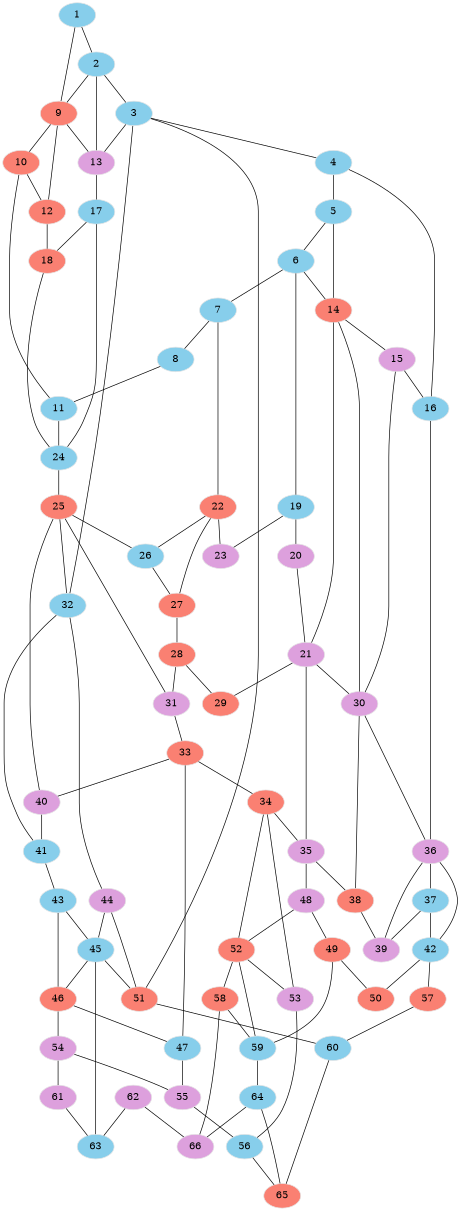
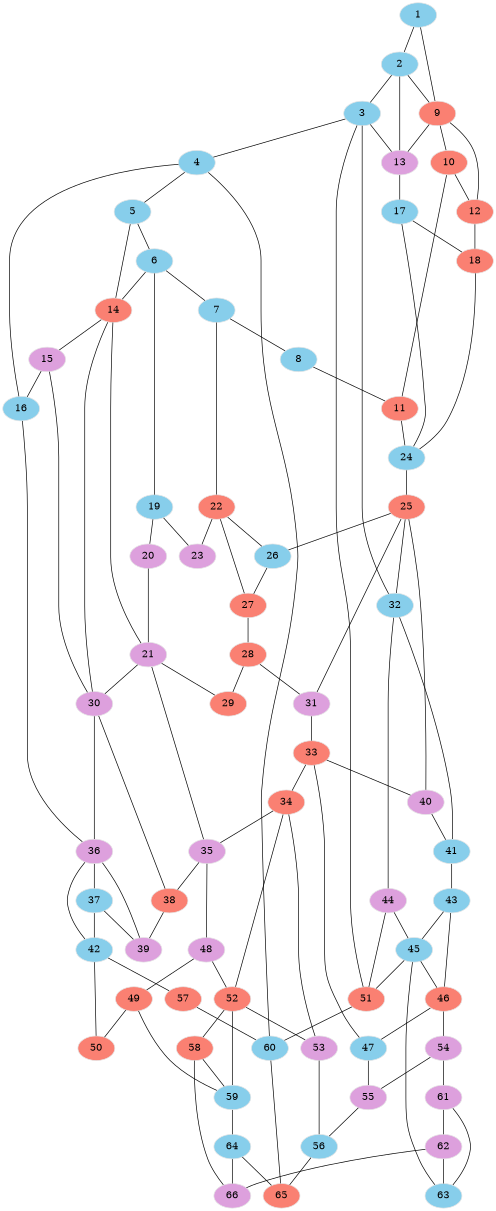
node "11": fillcolor skyblue -> salmon
edge "4" -- "60": added
edge "61" -- "62": added
